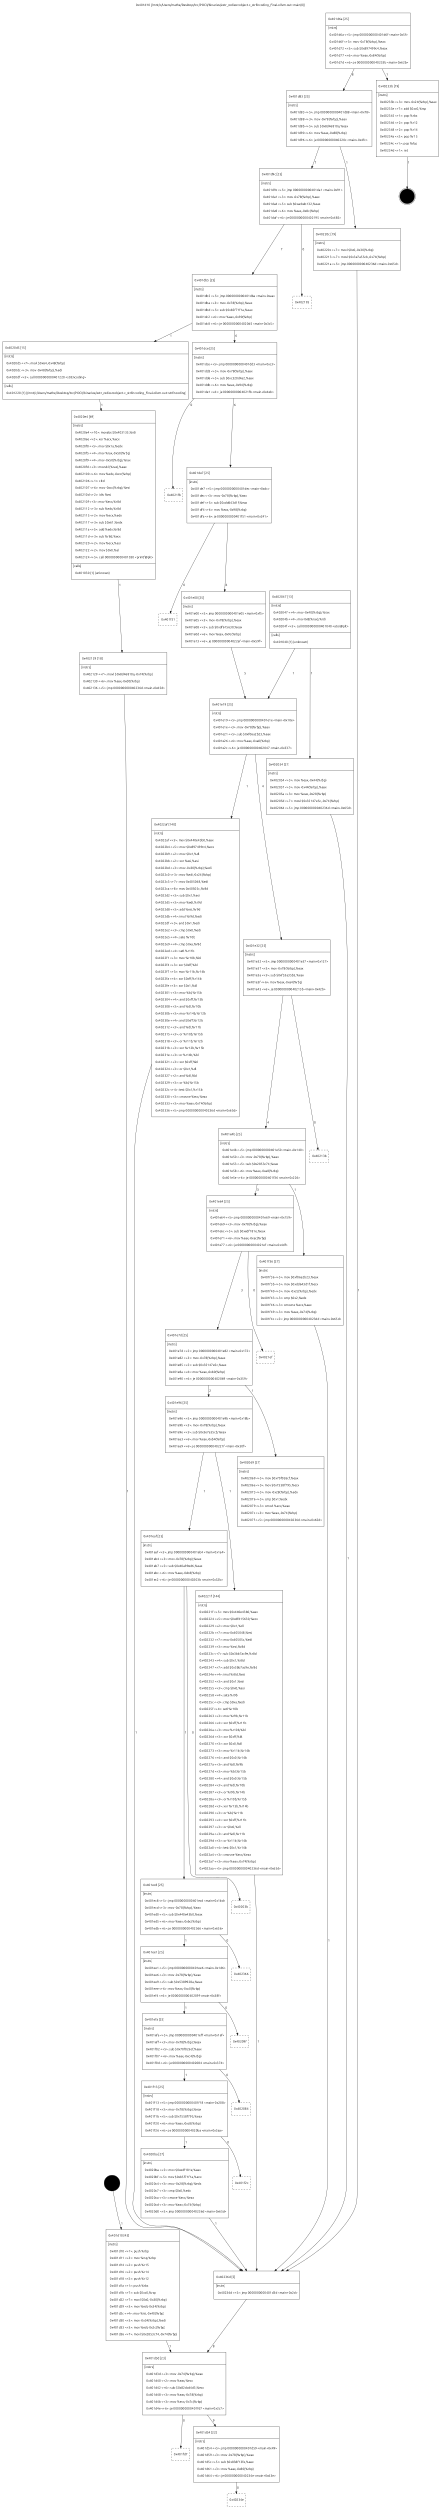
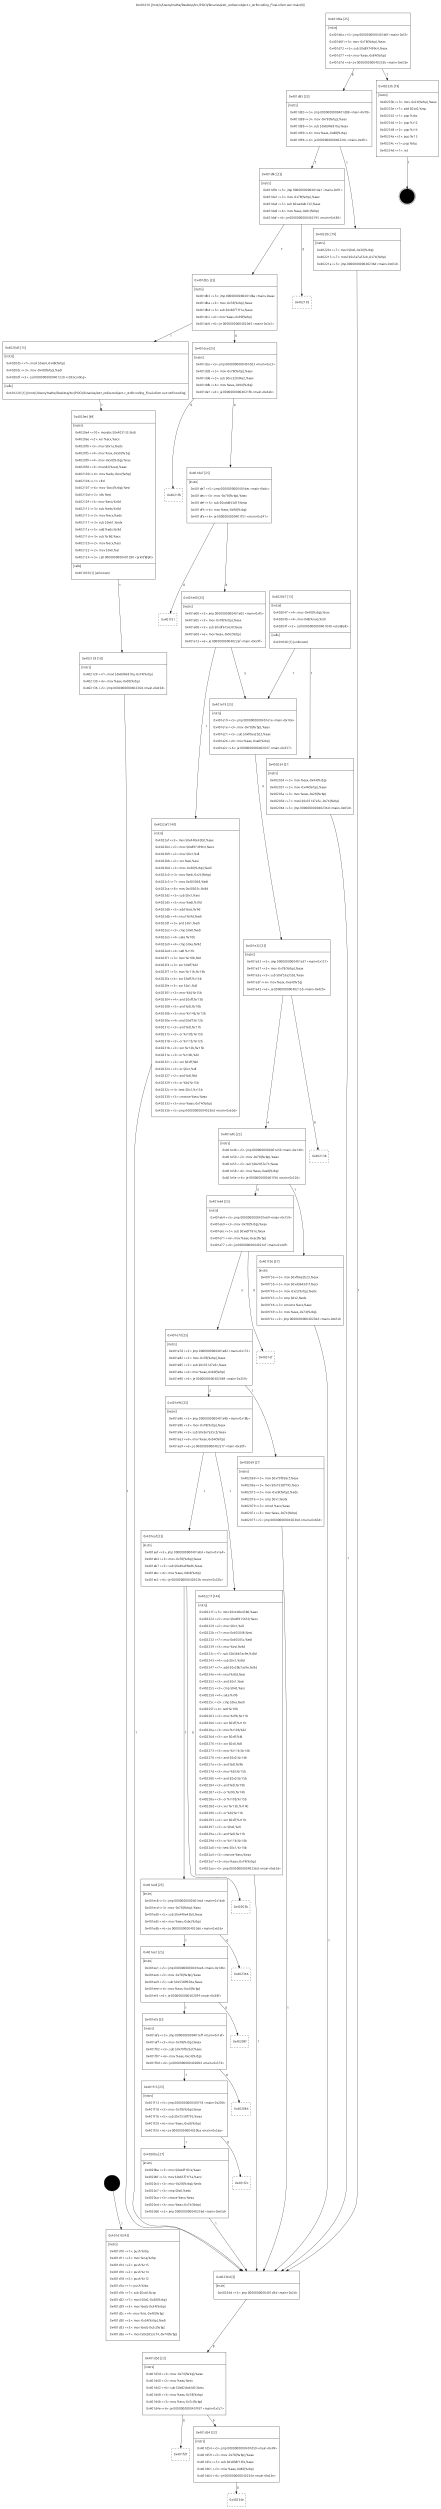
edge "0x401e19 [25]" -> "0x4022af [140]": now "0x401e00 [25]" -> "0x4022af [140]"
edge "0x402069 [27]" -> "0x40236d [5]": added, label "1"
edge "0x401d10 [45]" -> "0x401d3d [23]": removed, label "1"
